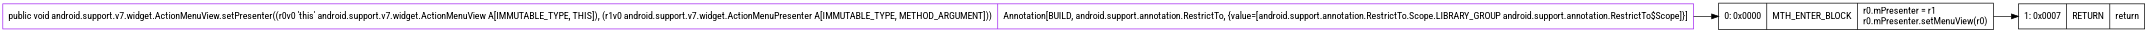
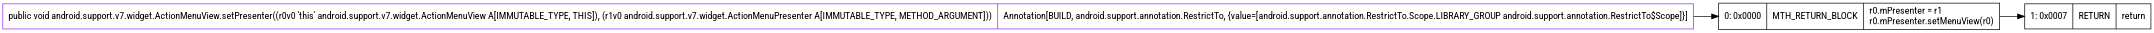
node "0: 0x0000": text "MTH_ENTER_BLOCK" -> "MTH_RETURN_BLOCK"
